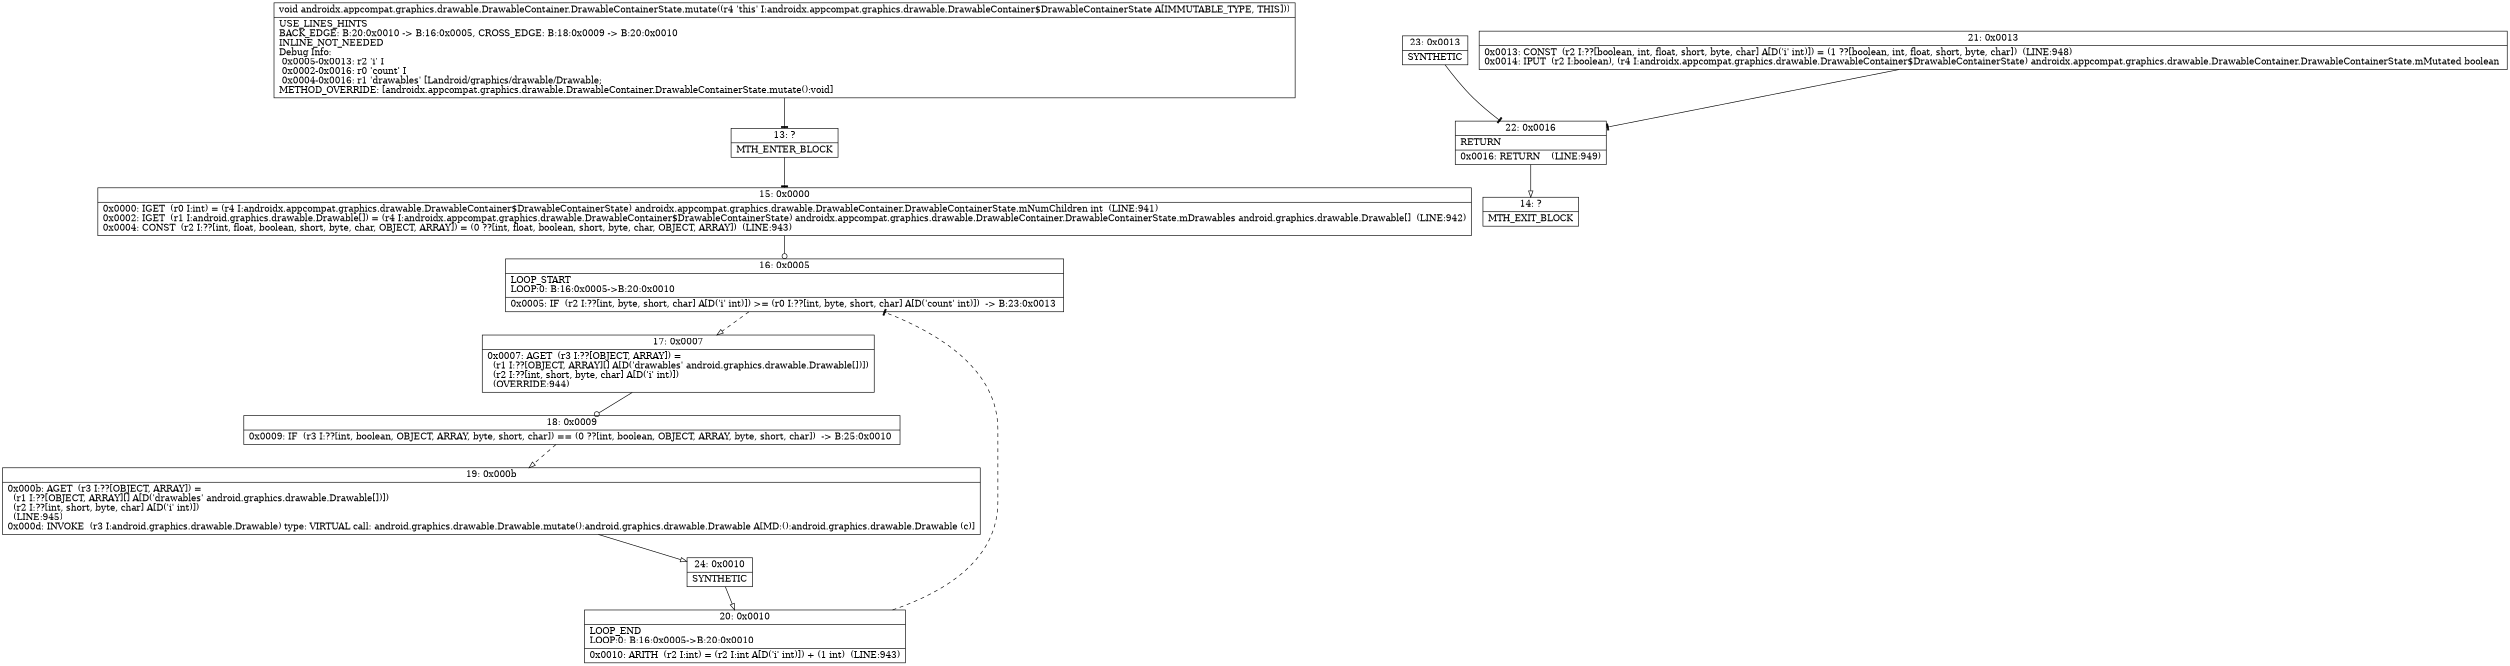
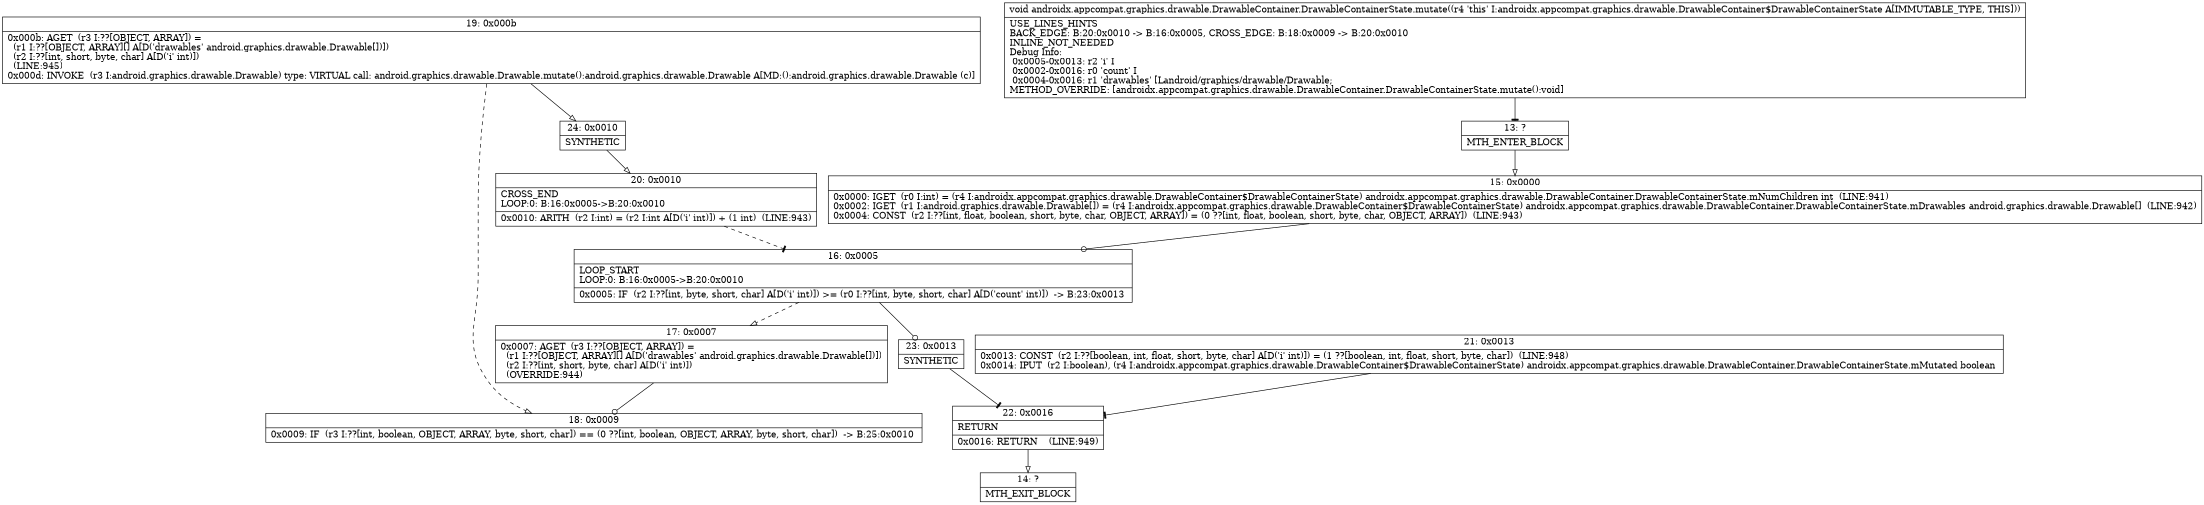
edge "13: ?" -> "15: 0x0000": arrowhead tee -> onormal
edge "16: 0x0005" -> "23: 0x0013": added
edge "18: 0x0009" -> "19: 0x000b": reversed
node "20: 0x0010": text "LOOP_END" -> "CROSS_END"
